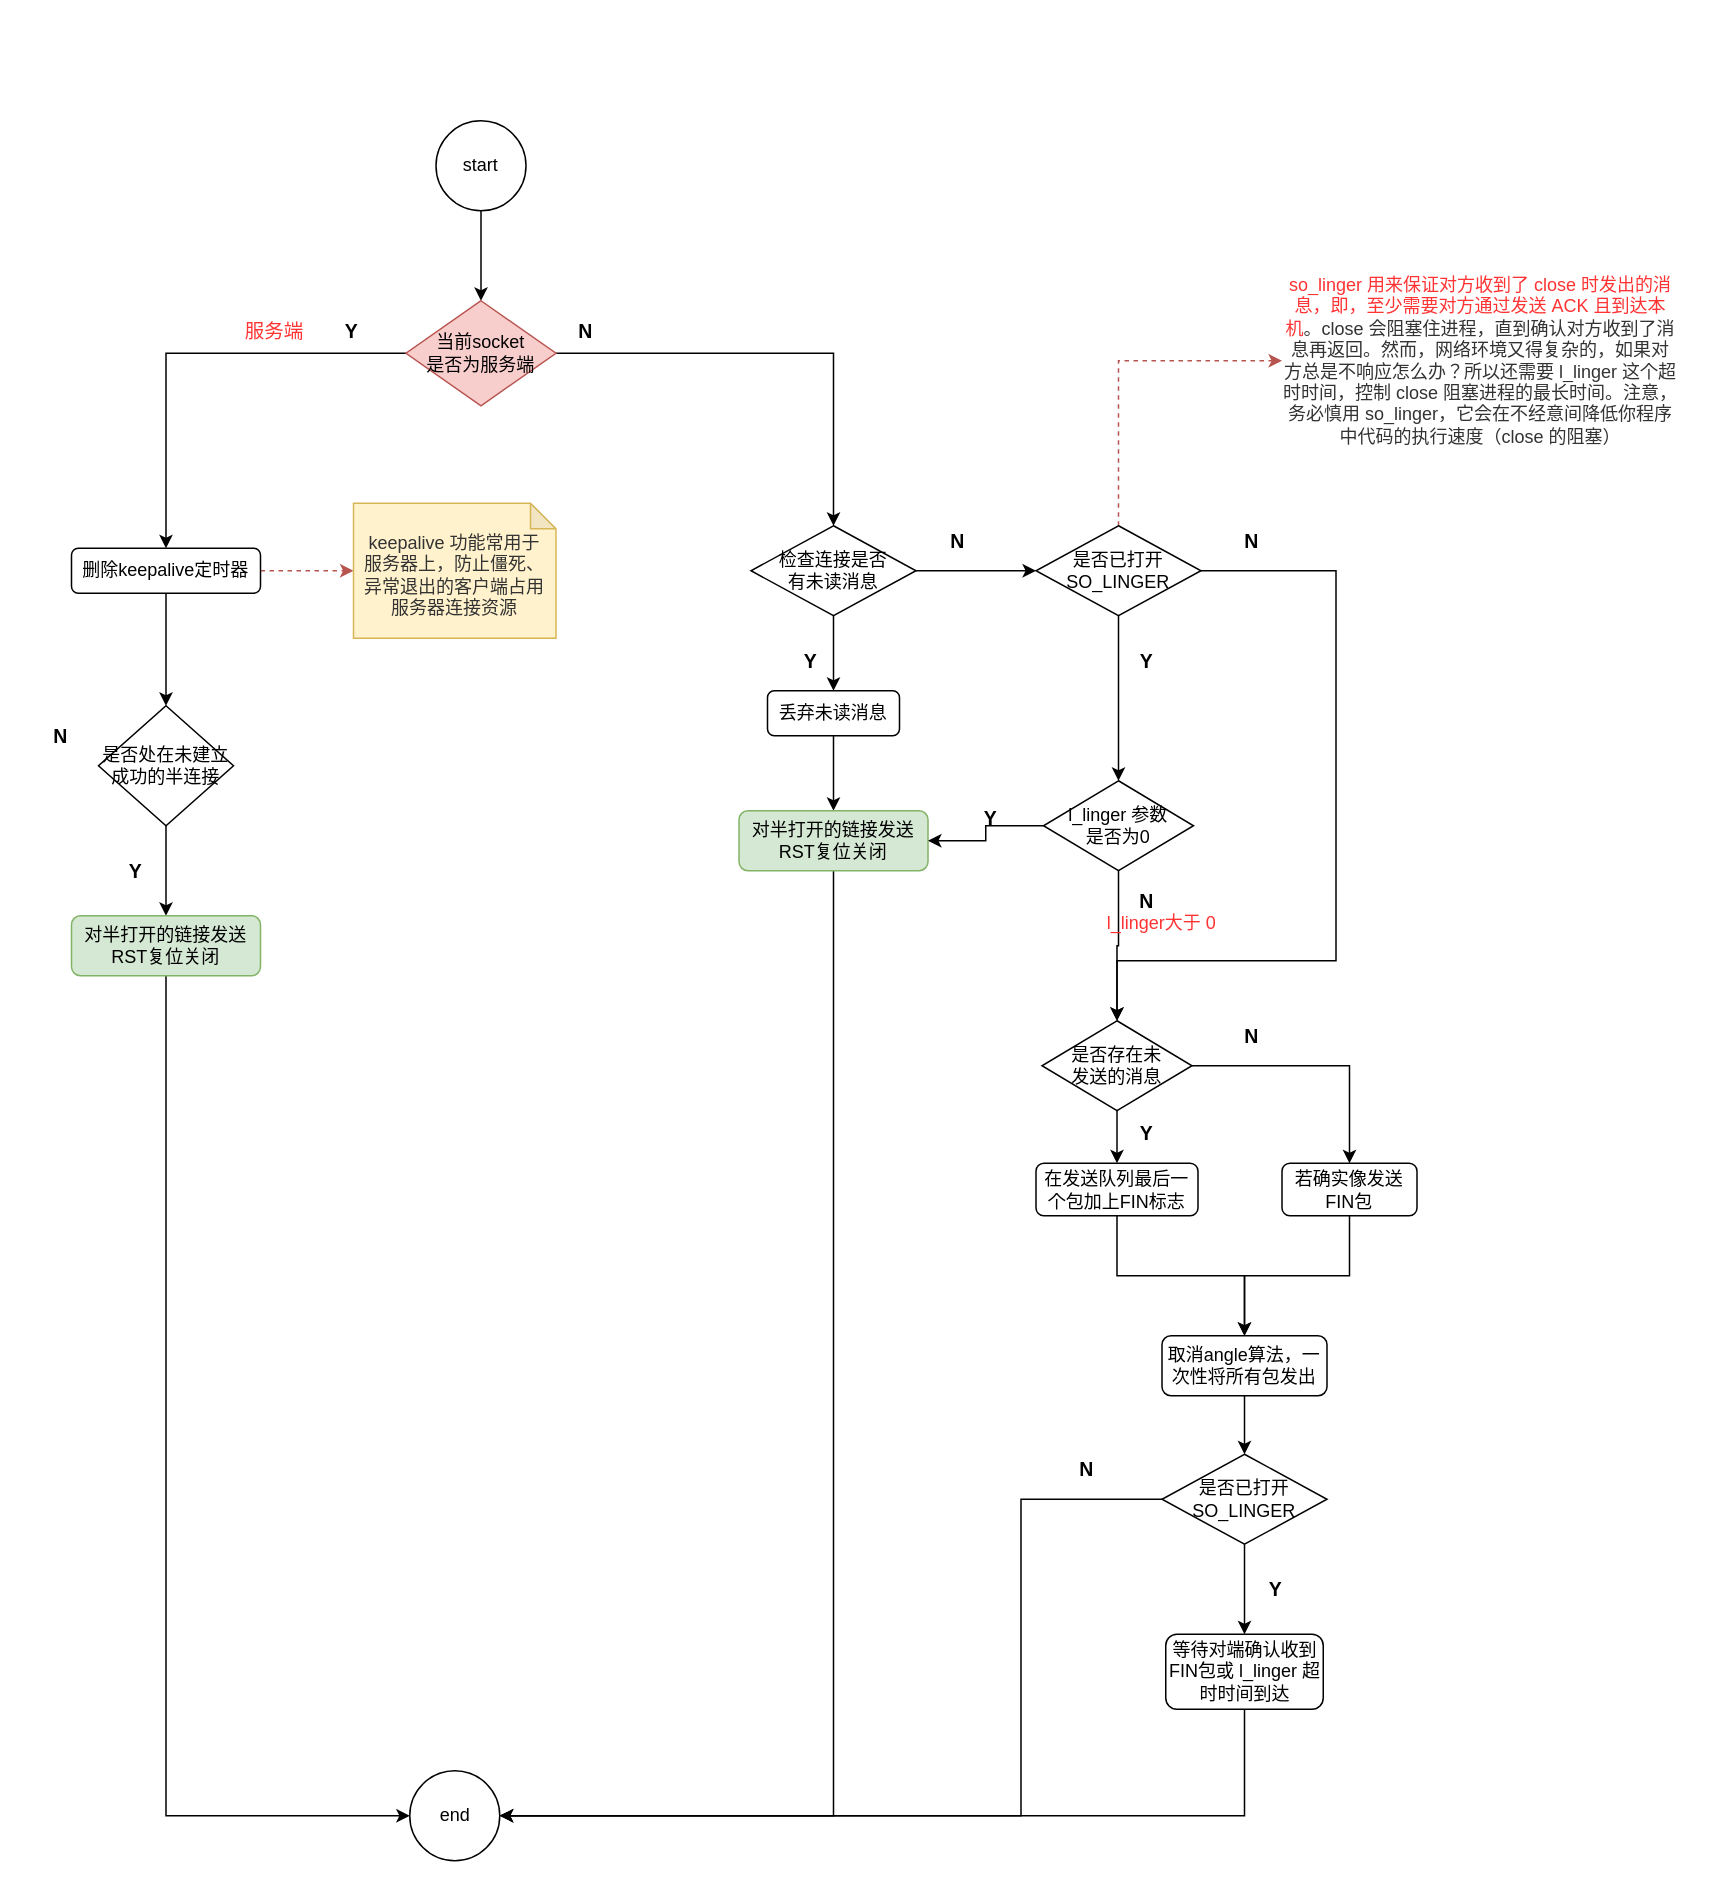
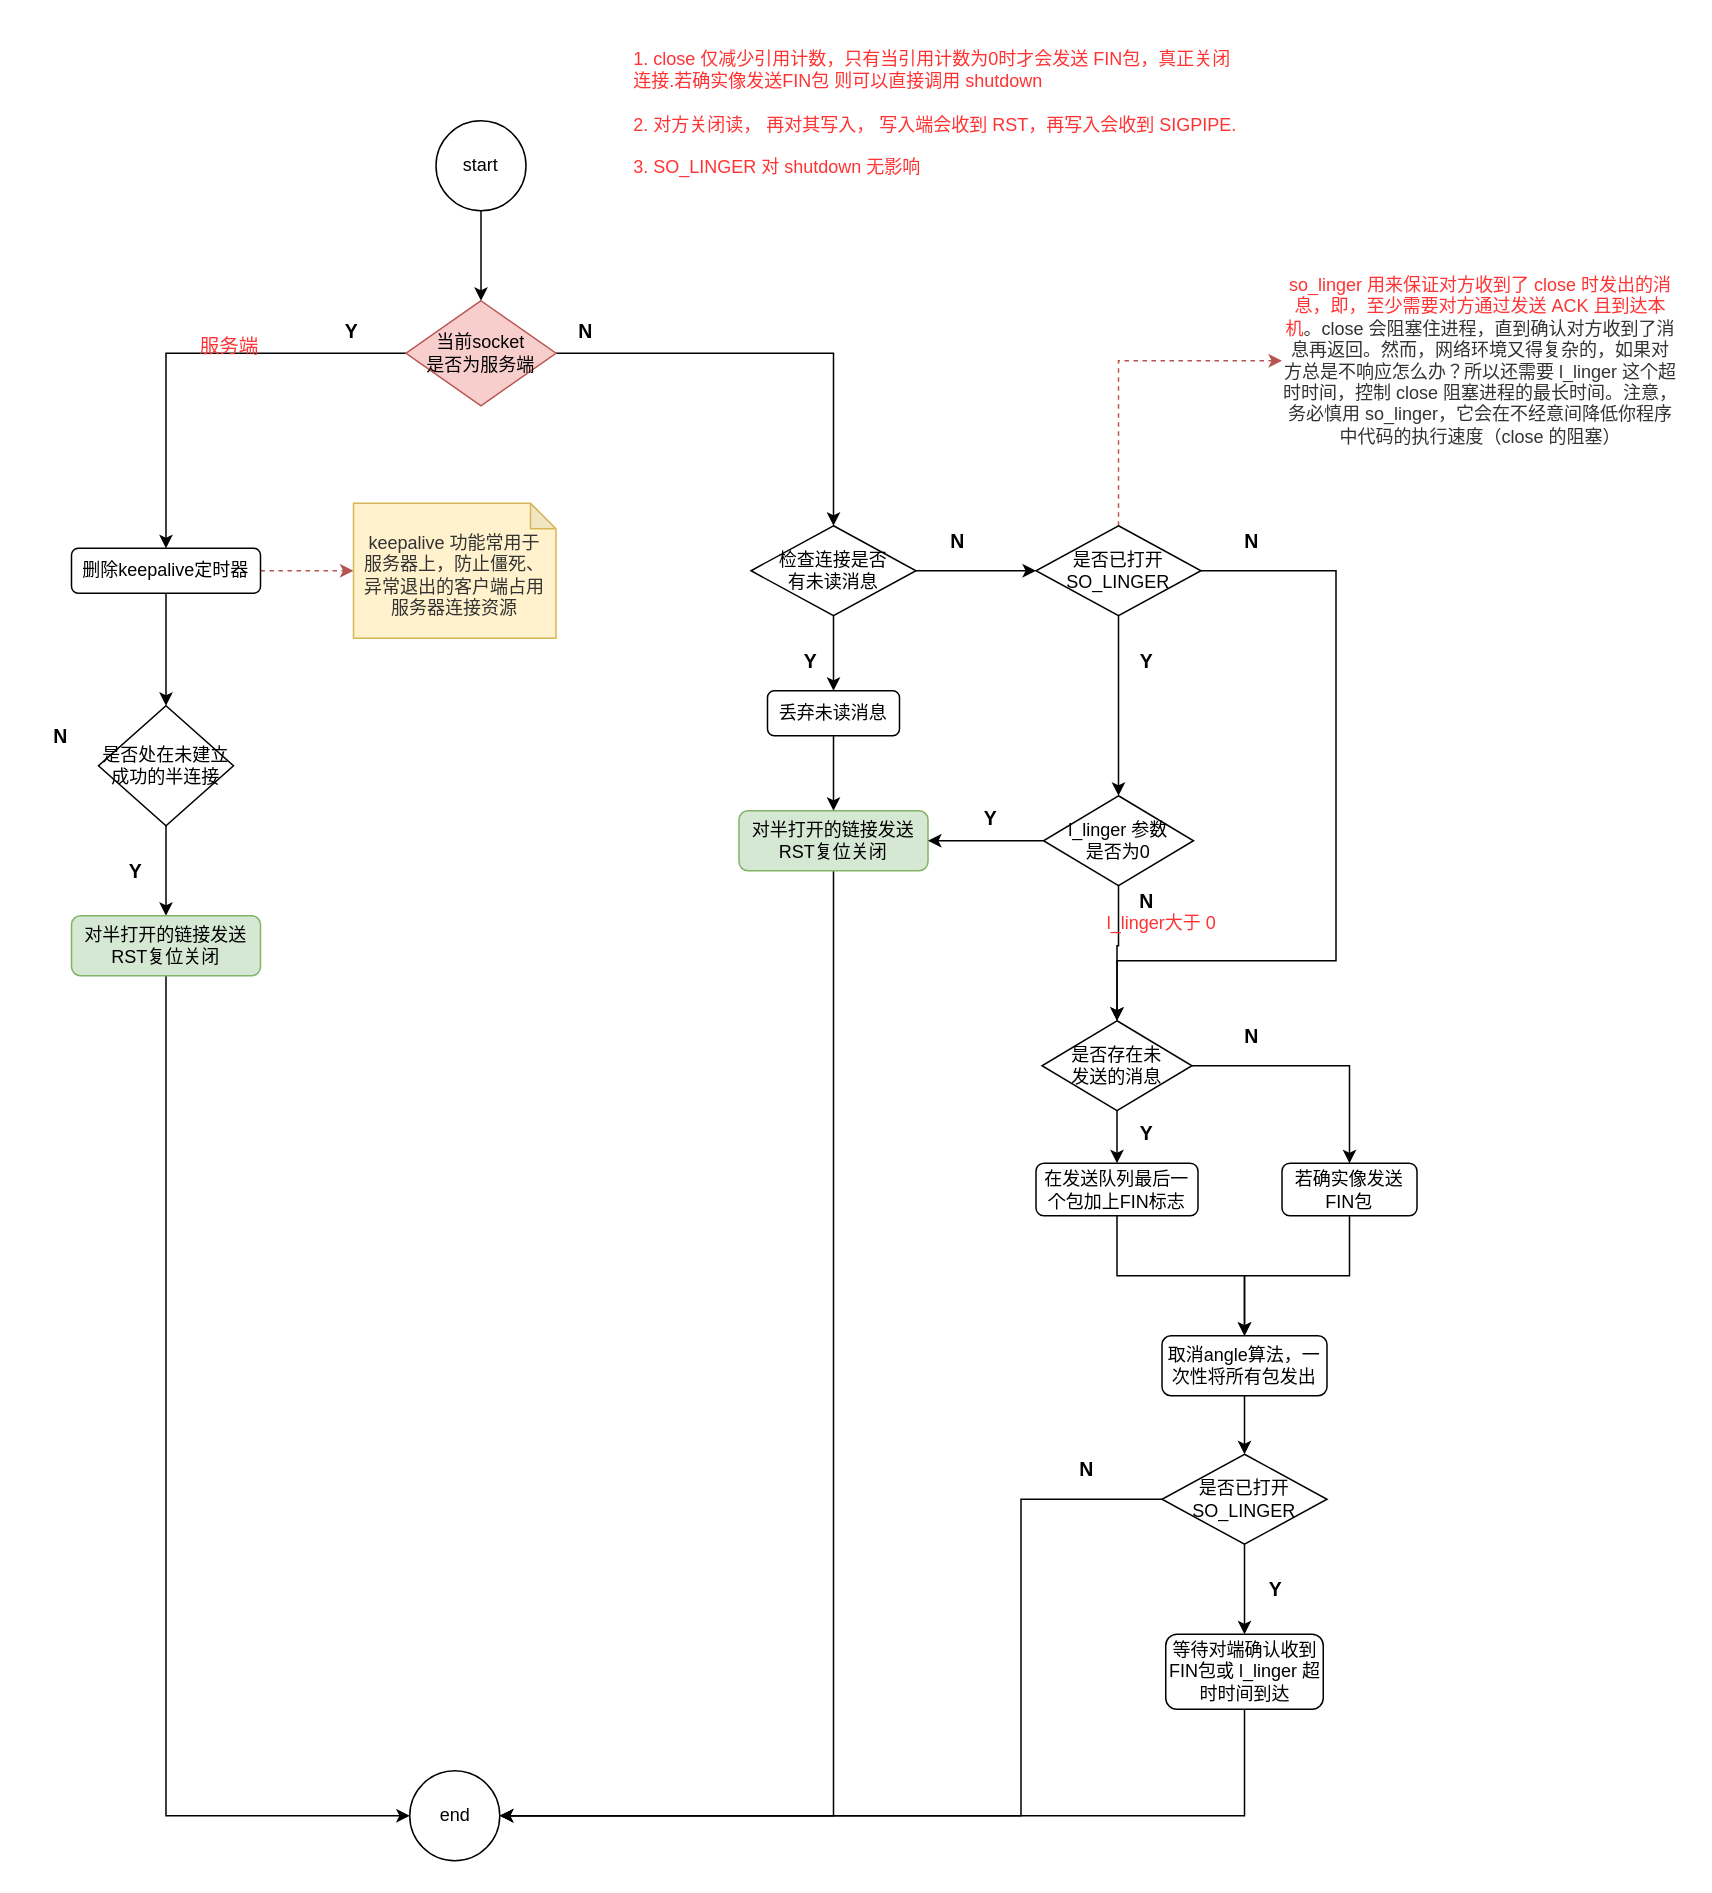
node "1. close 仅减少引用计数，只有当引用计数为0时才会发送 FIN包，真正关闭连接.若确实像发送FIN包 则可以直接调用 shutdown 2. 对方关闭读， 再对其写入， 写入端会收到 RST，再写入会收到 SIGPIPE. 3. SO_LINGER 对 shutdown 无影响": added
node "服务端": moved (275, 331) -> (230, 346)
node "l_linger 参数 是否为0": moved (1118, 826) -> (1118, 841)
